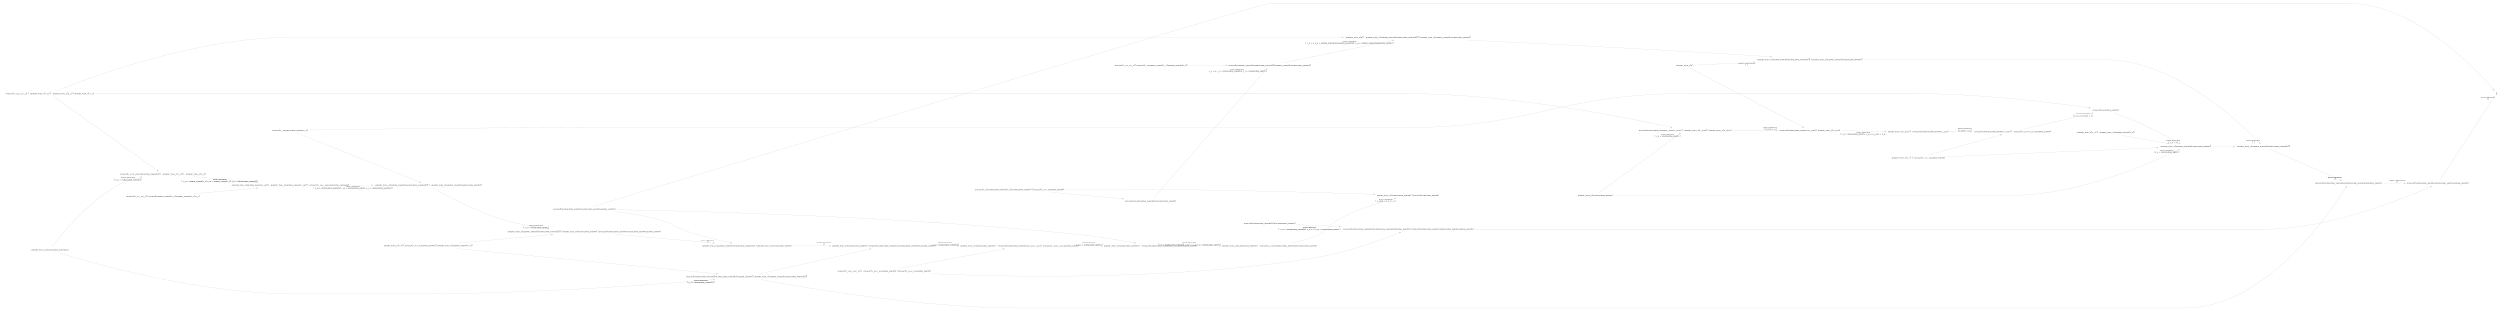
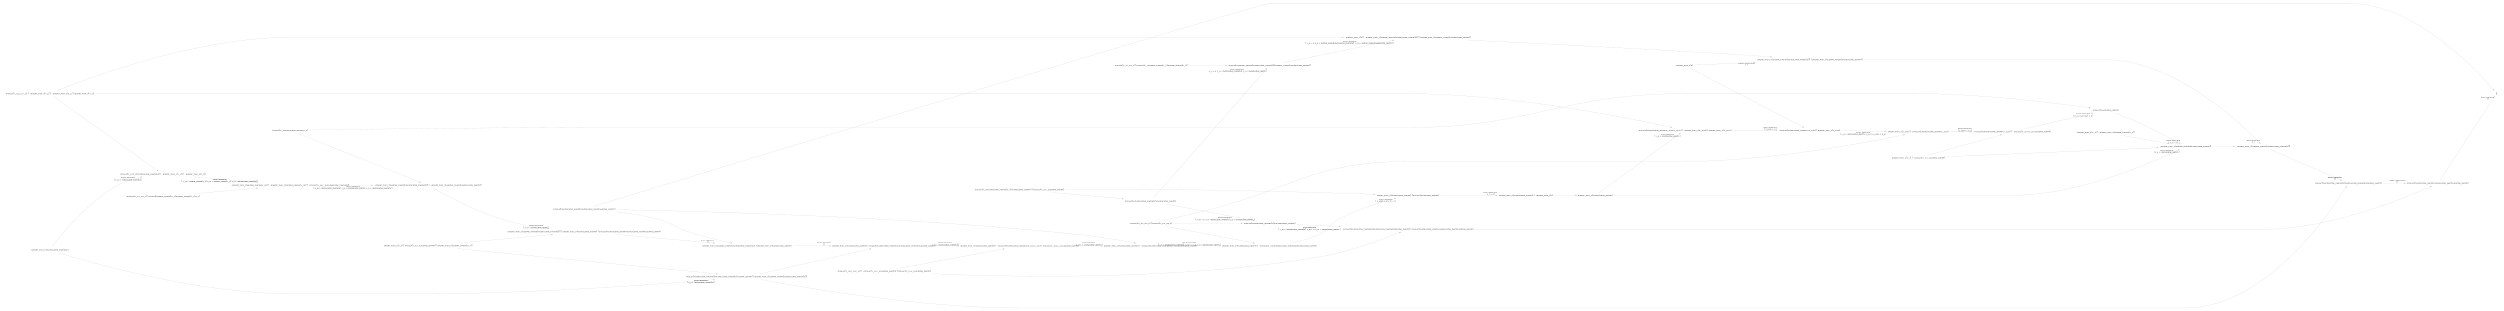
node "greater_than_0(multiplicative_identity) | ~greater_than_0(a)": added
edge "product(a,multiplicative_inverse(a),multiplicative_identity)" -> "product(multiplicative_greater(a),a,multiplicative_identity)": added
node "~product(X_8,Y_8,Z_8) | product(Y_8,X_8,Z_8)": added
